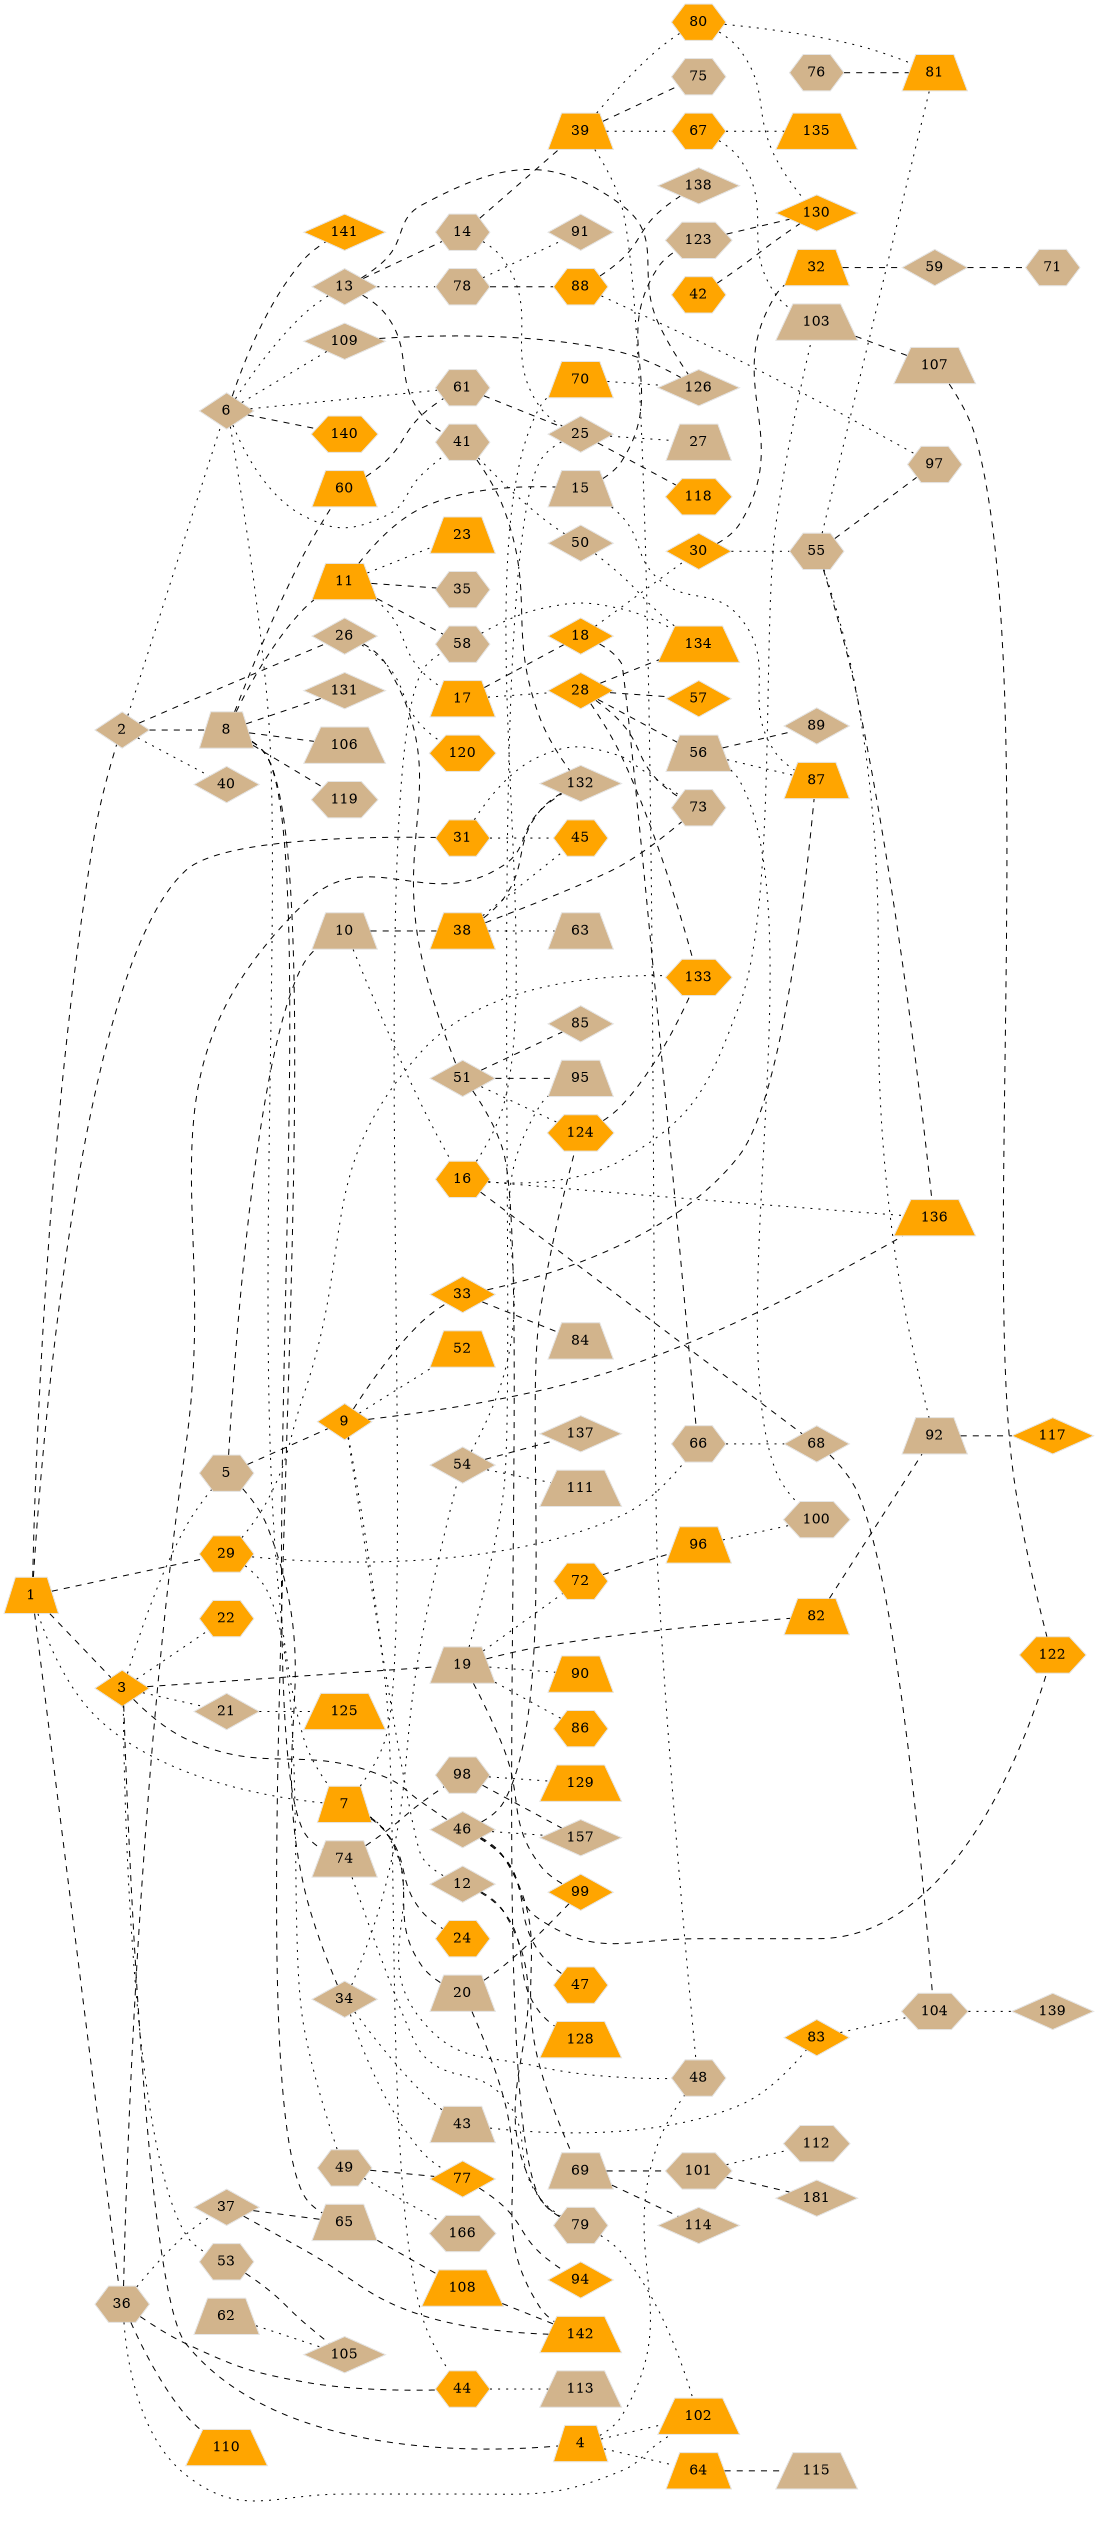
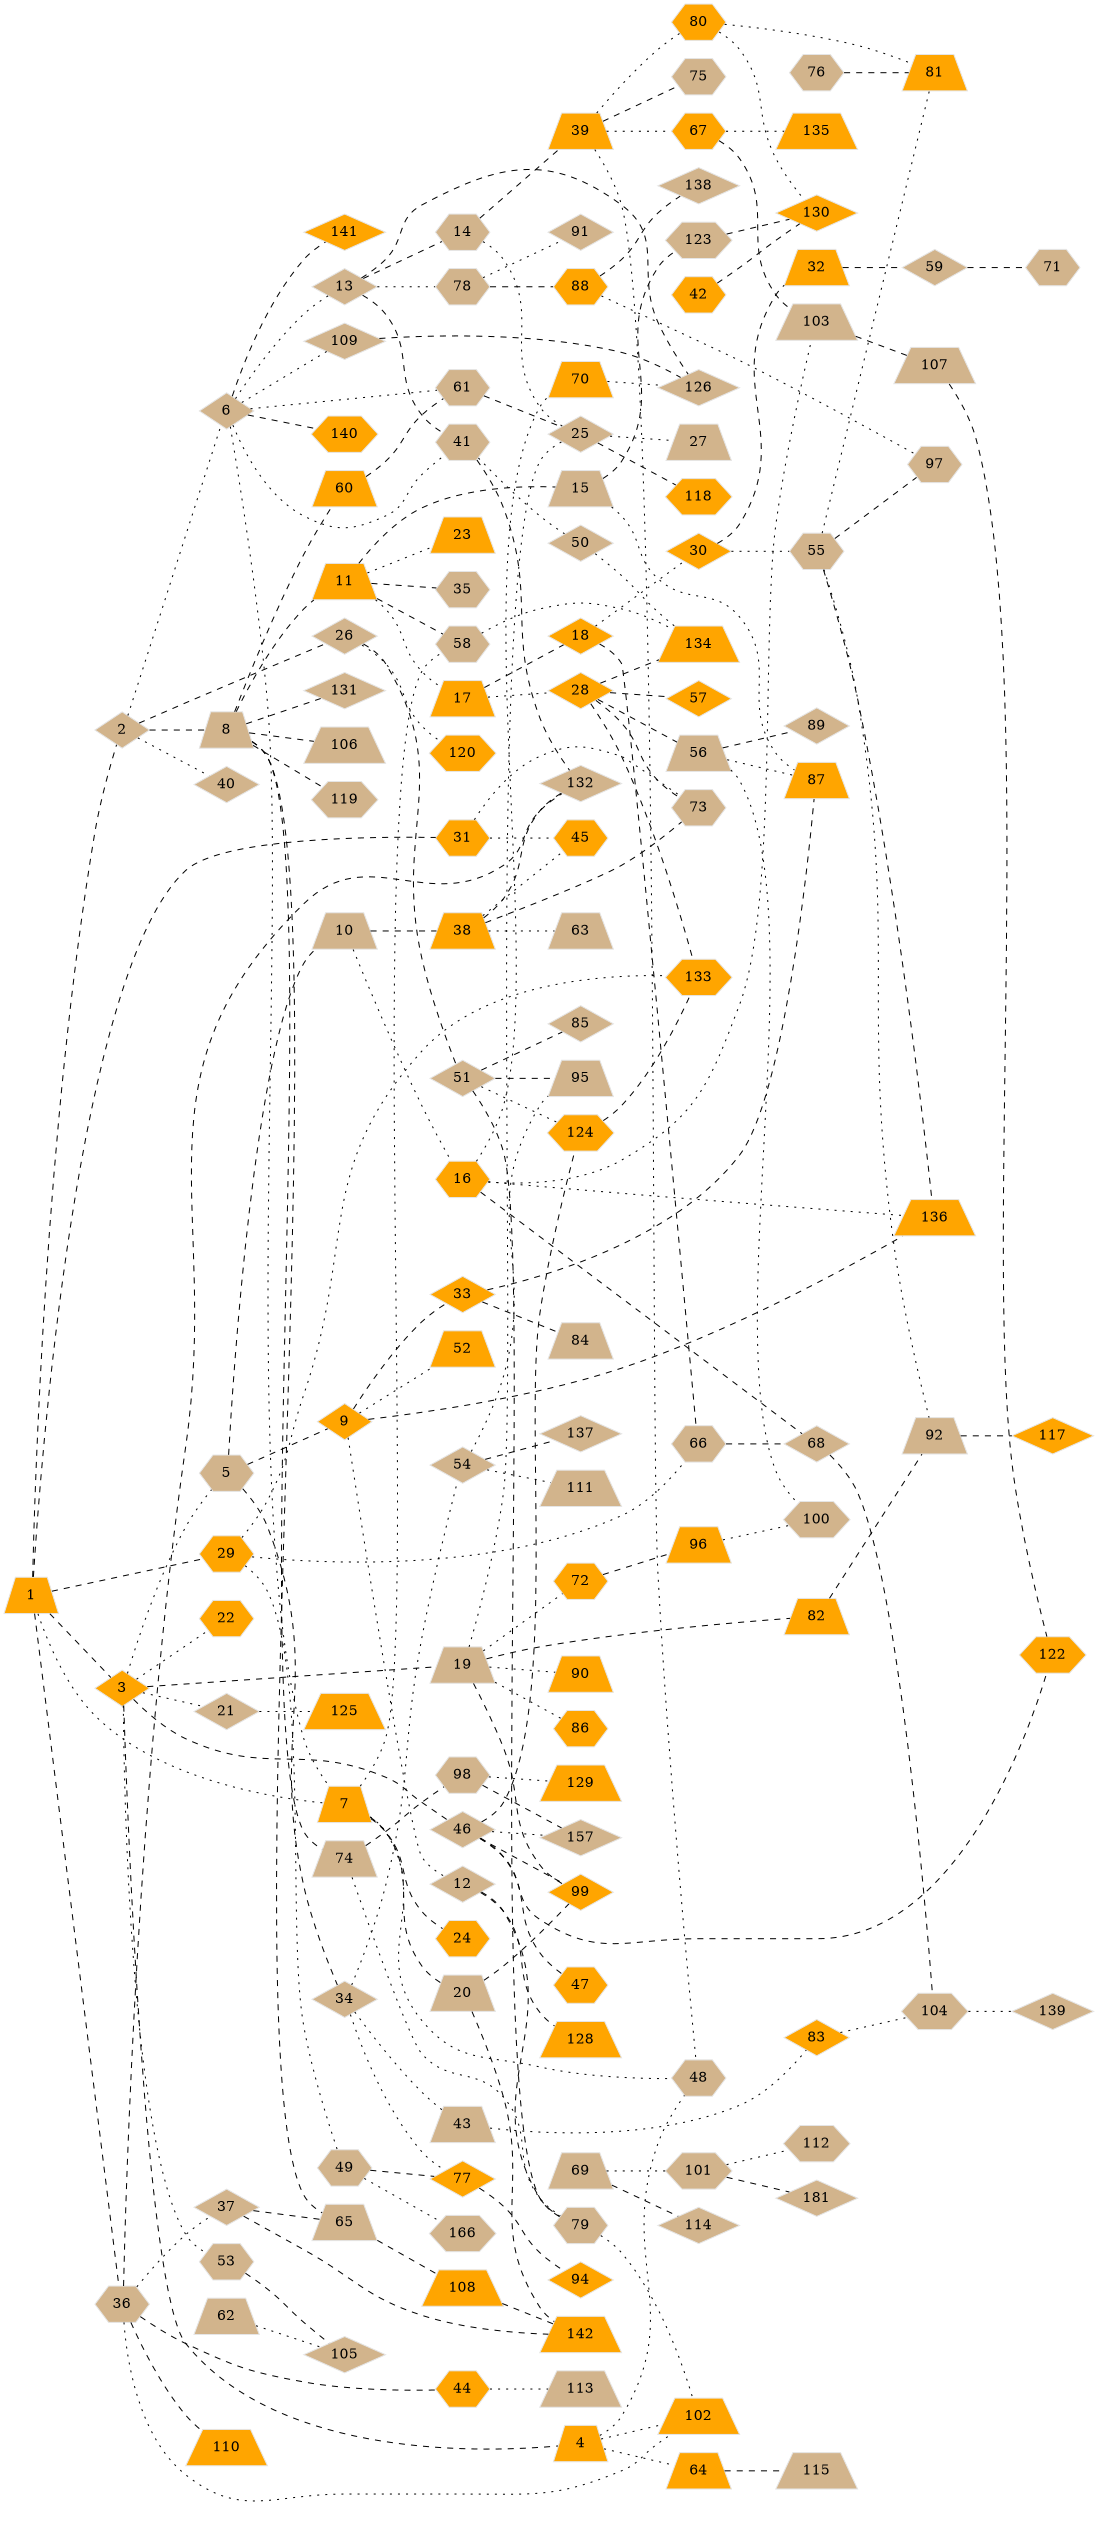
edge "67" -- "103": style dotted -> dashed
edge "66" -- "68": style dotted -> dashed
edge "9" -- "44": removed
edge "46" -- "69": now "46" -- "99"
edge "69" -- "101": style dashed -> dotted
